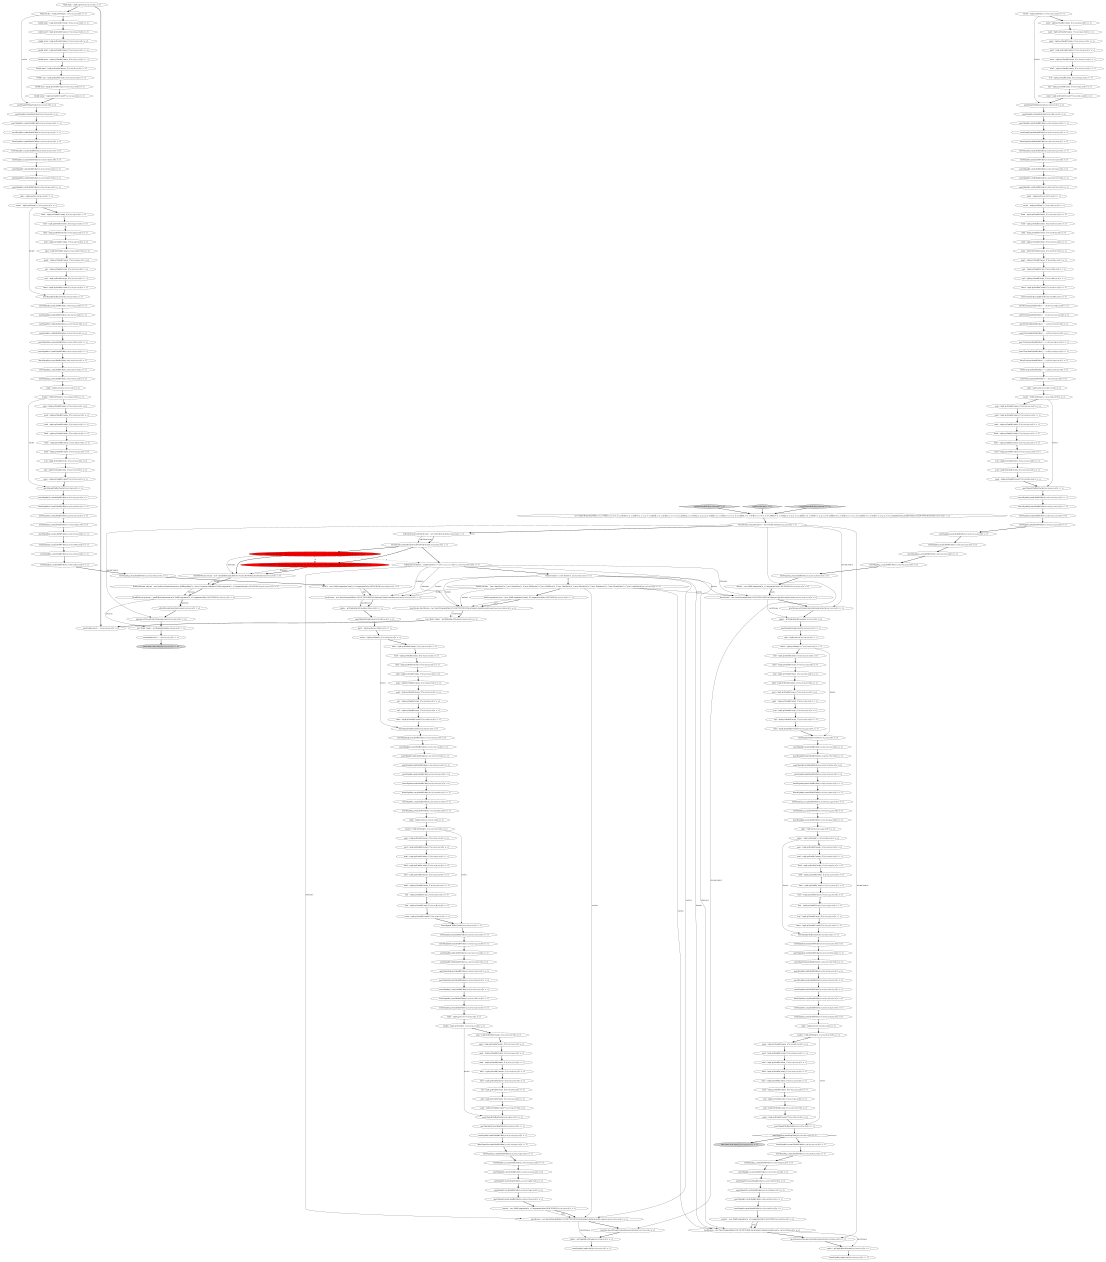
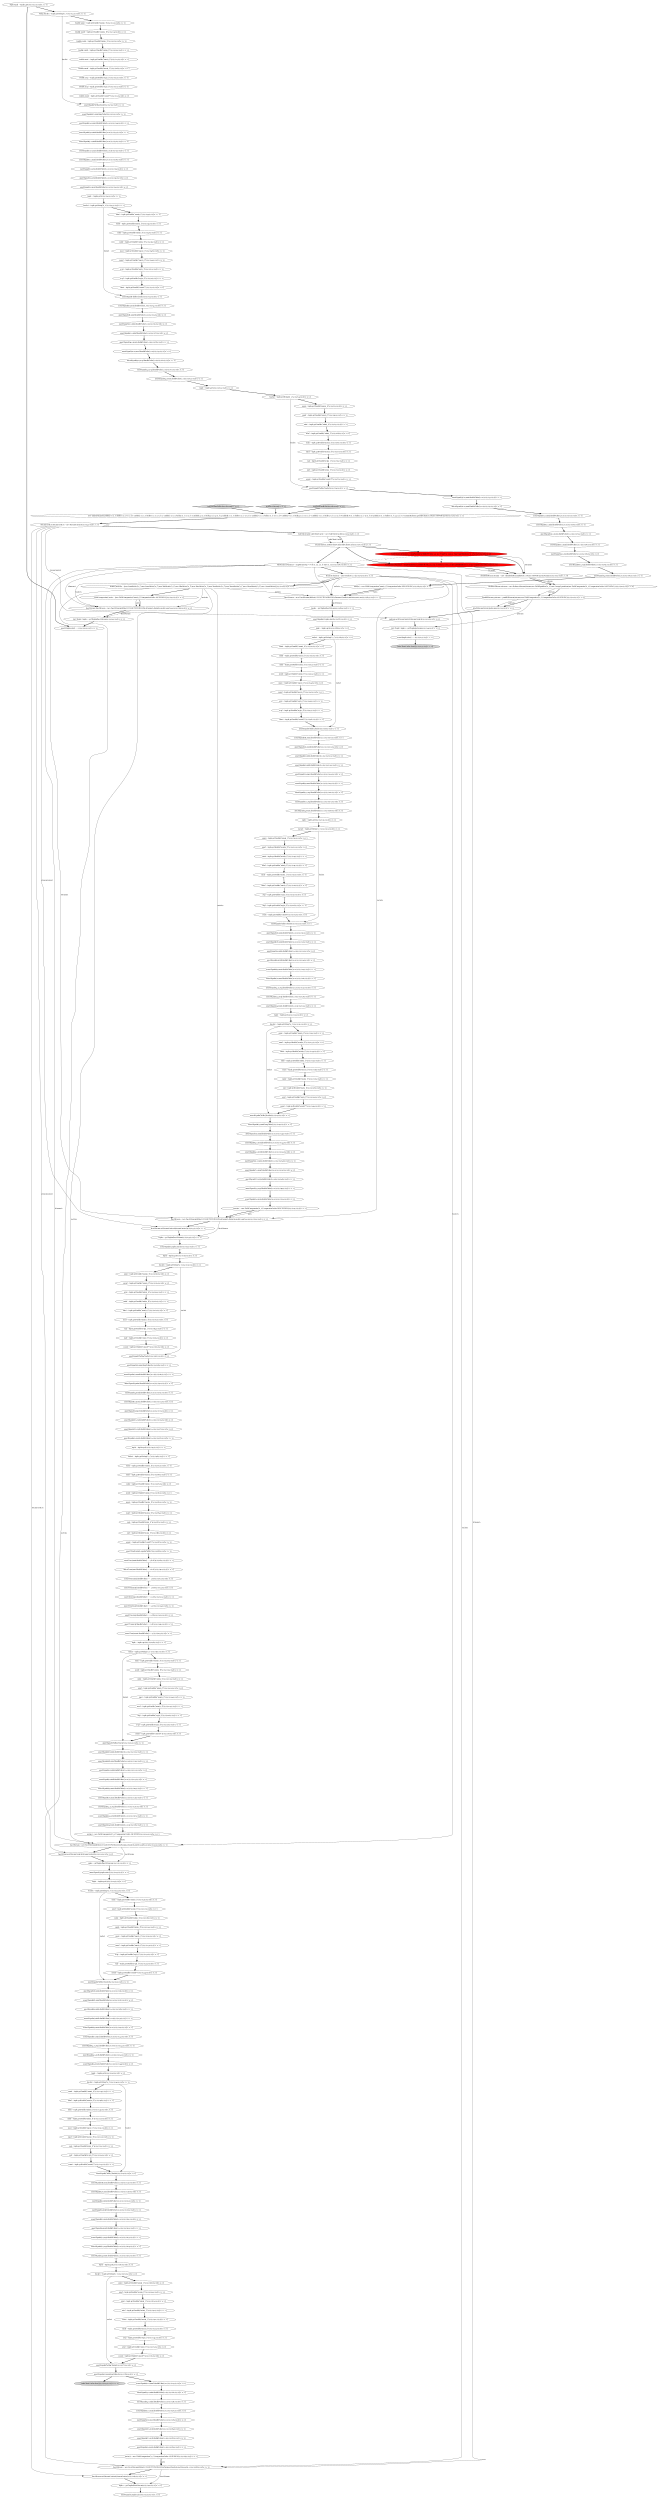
node "assertEquals(15,sumi.longValue())@@@278@@@['0', '0', '1']": shape diamond -> ellipse
node "tuple = tuples.get(0)@@@156@@@['0', '0', '1']": added
